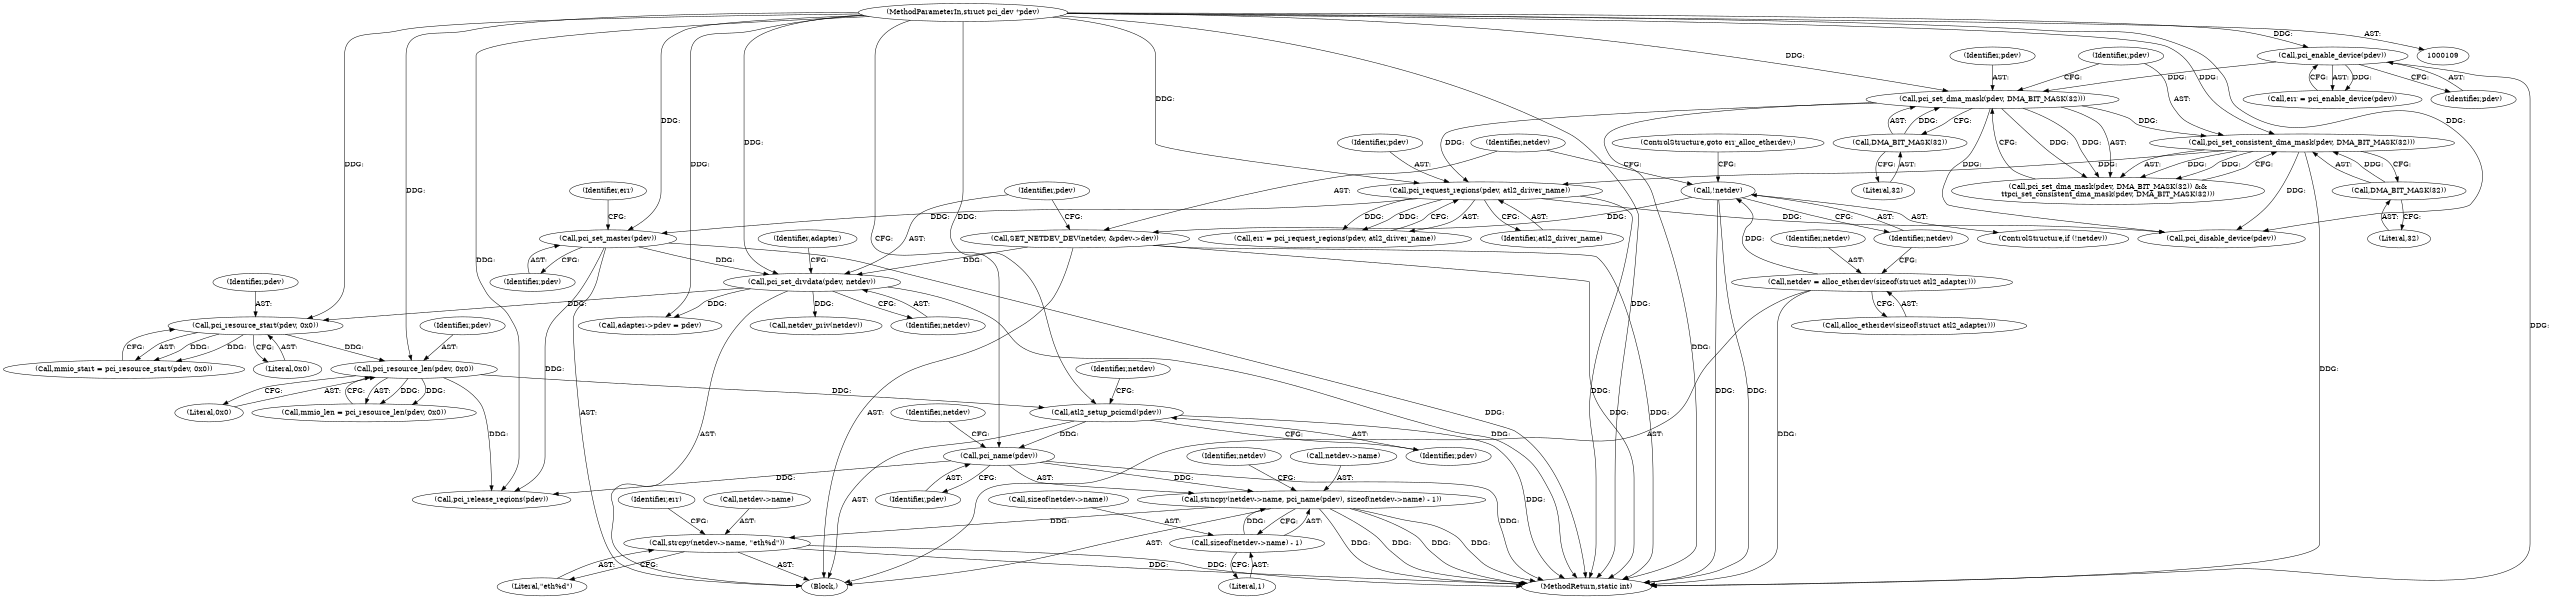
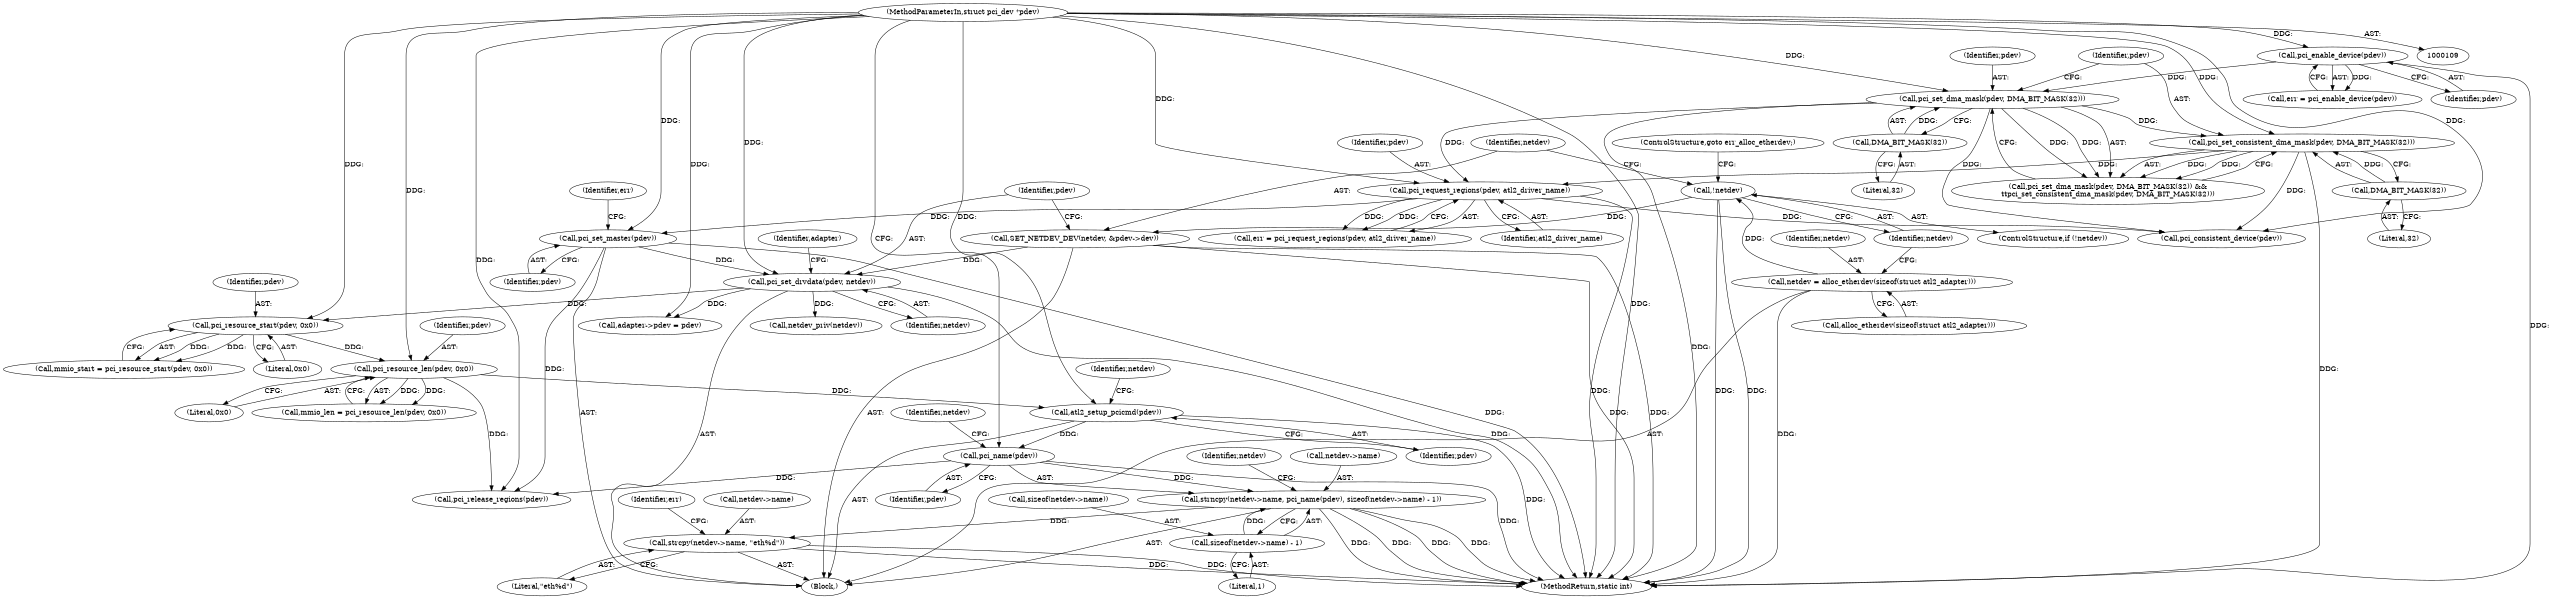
node "(Call,pci_disable_device(pdev))": label "(Call,pci_disable_device(pdev))" -> "(Call,pci_consistent_device(pdev))"
